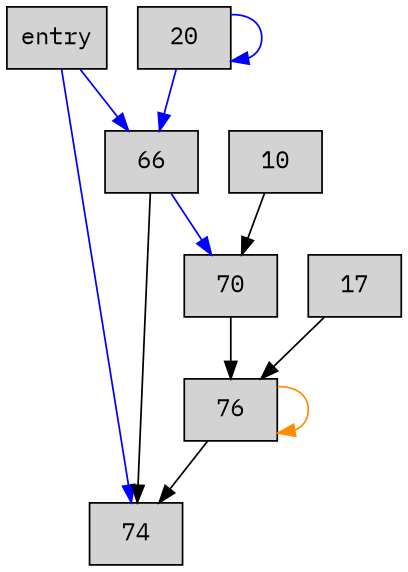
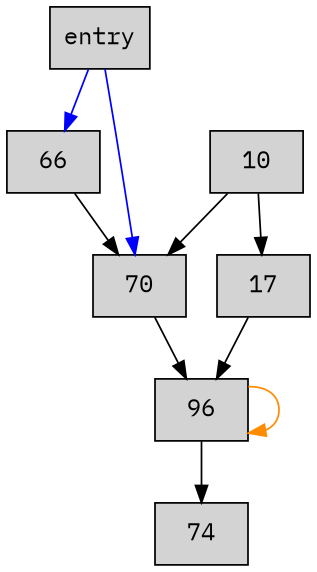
node "20": removed
edge "10" -> "17": added
edge "66" -> "70": color blue -> black
edge "entry" -> "74": now "entry" -> "70"
edge "66" -> "74": removed
node "76": label "76" -> "96"
